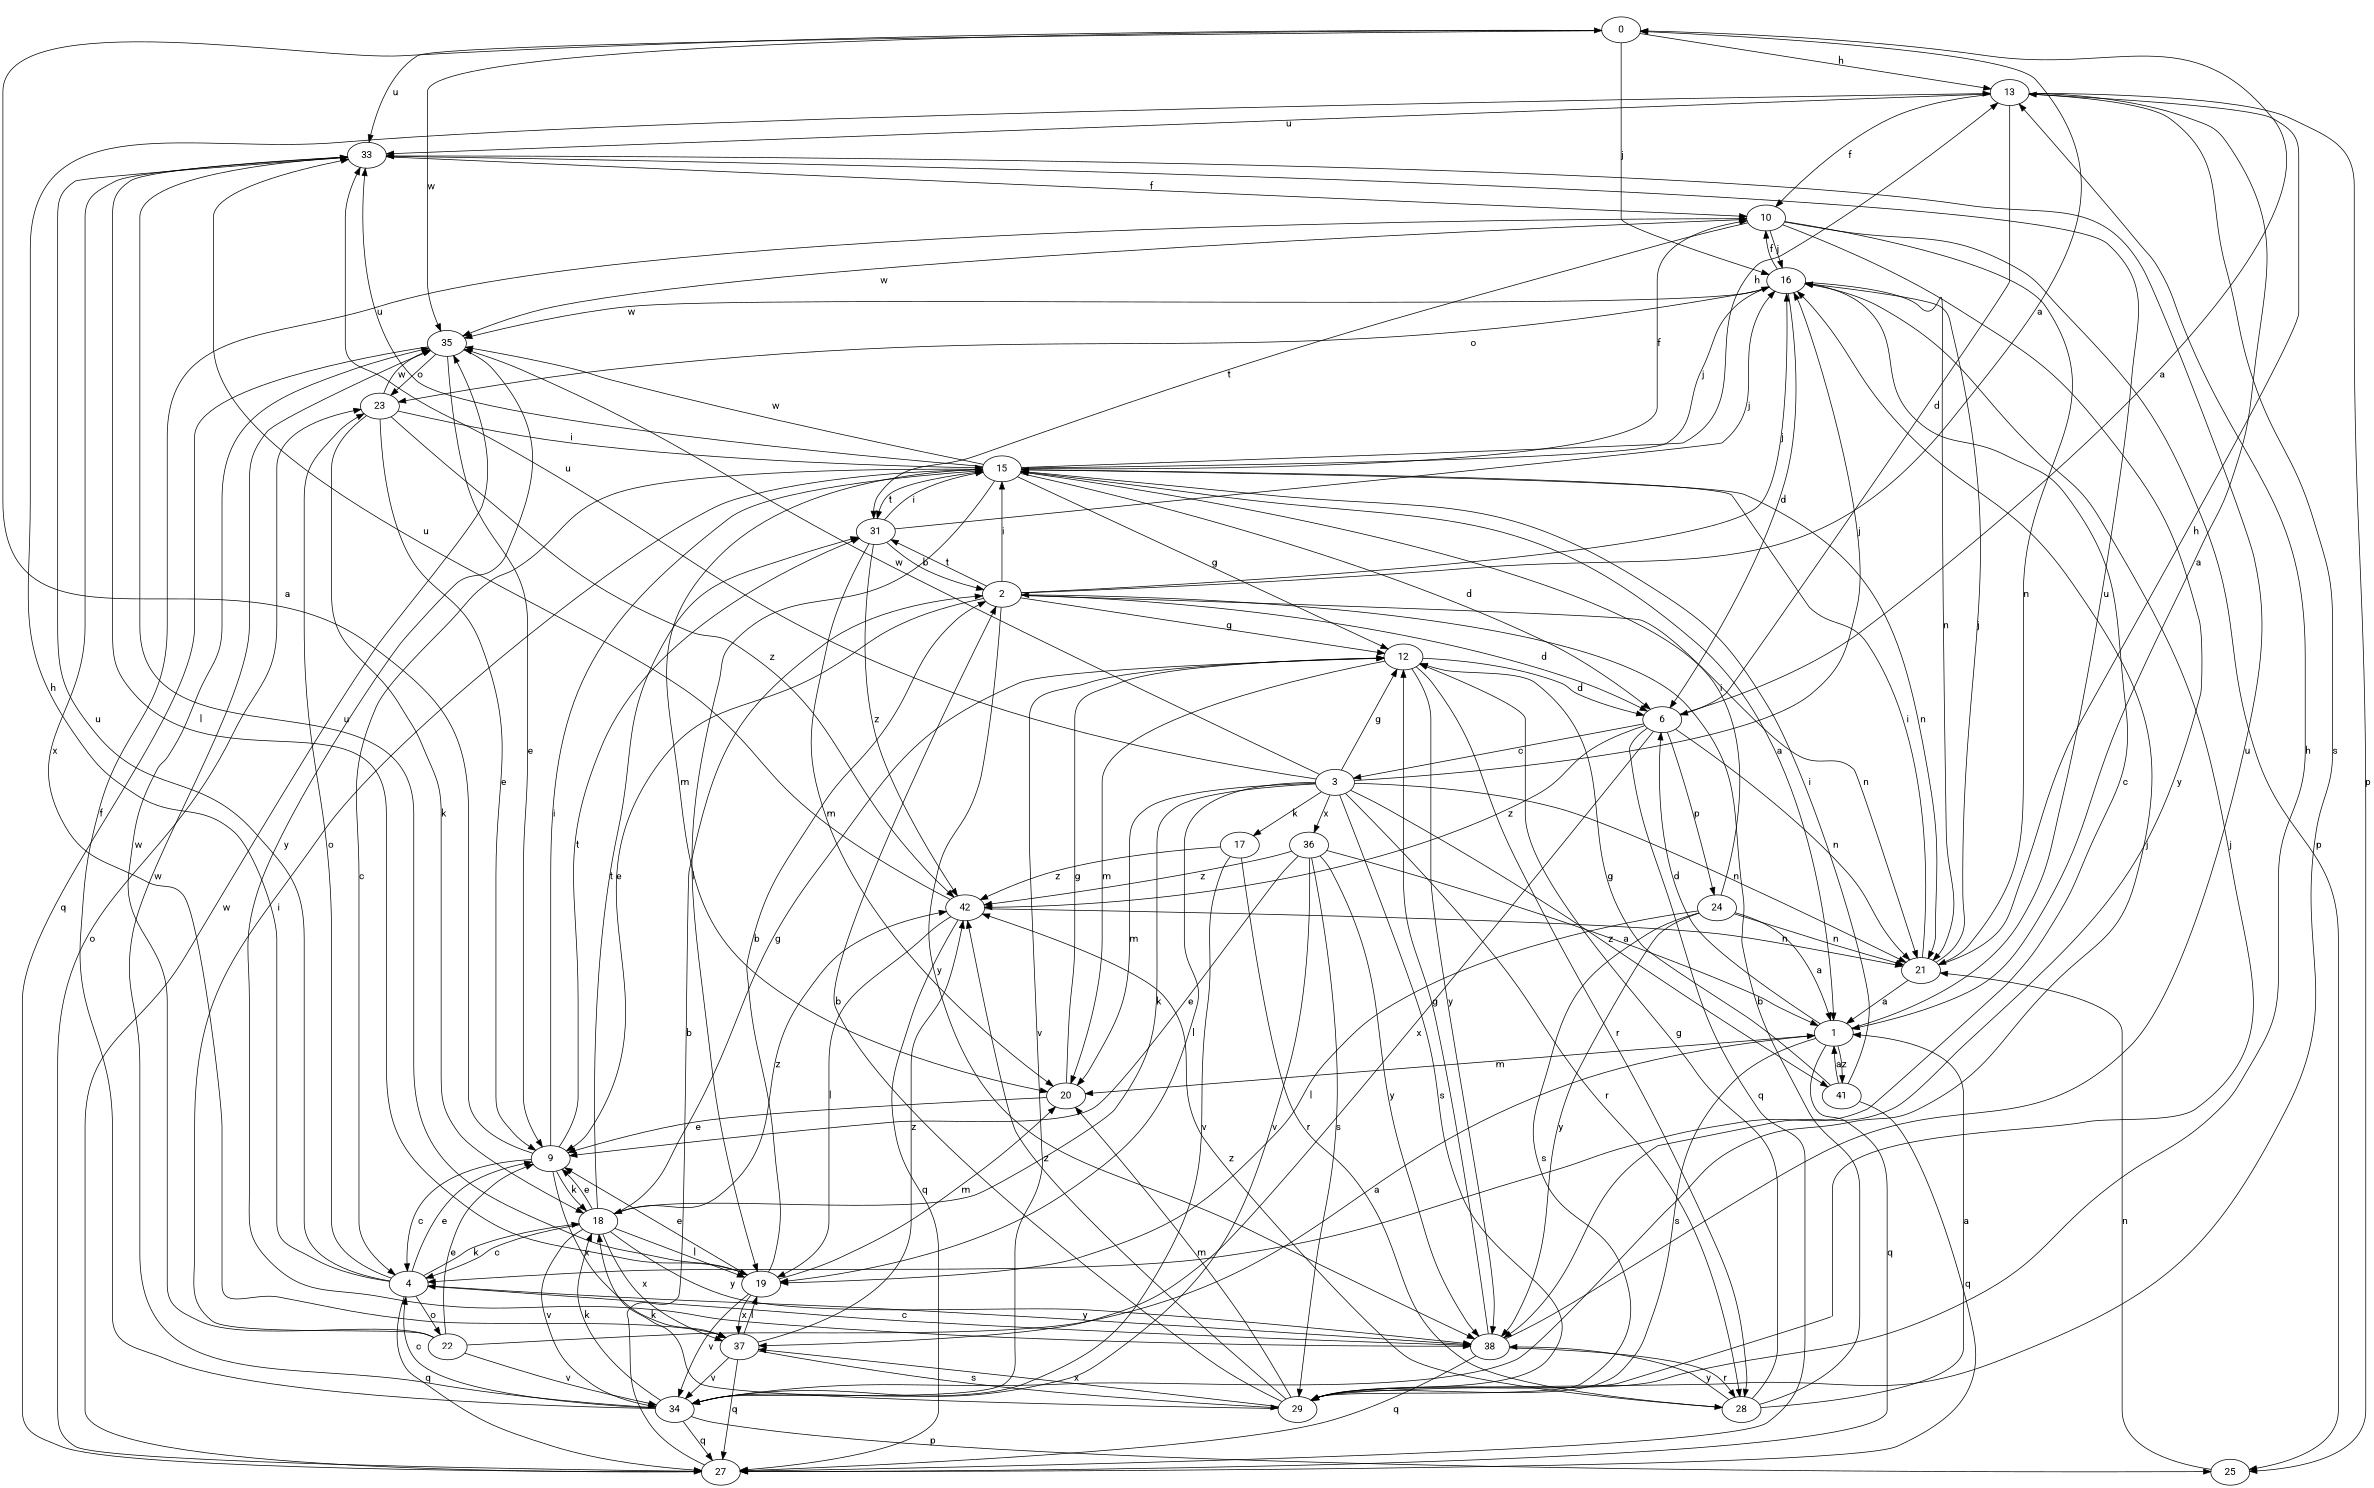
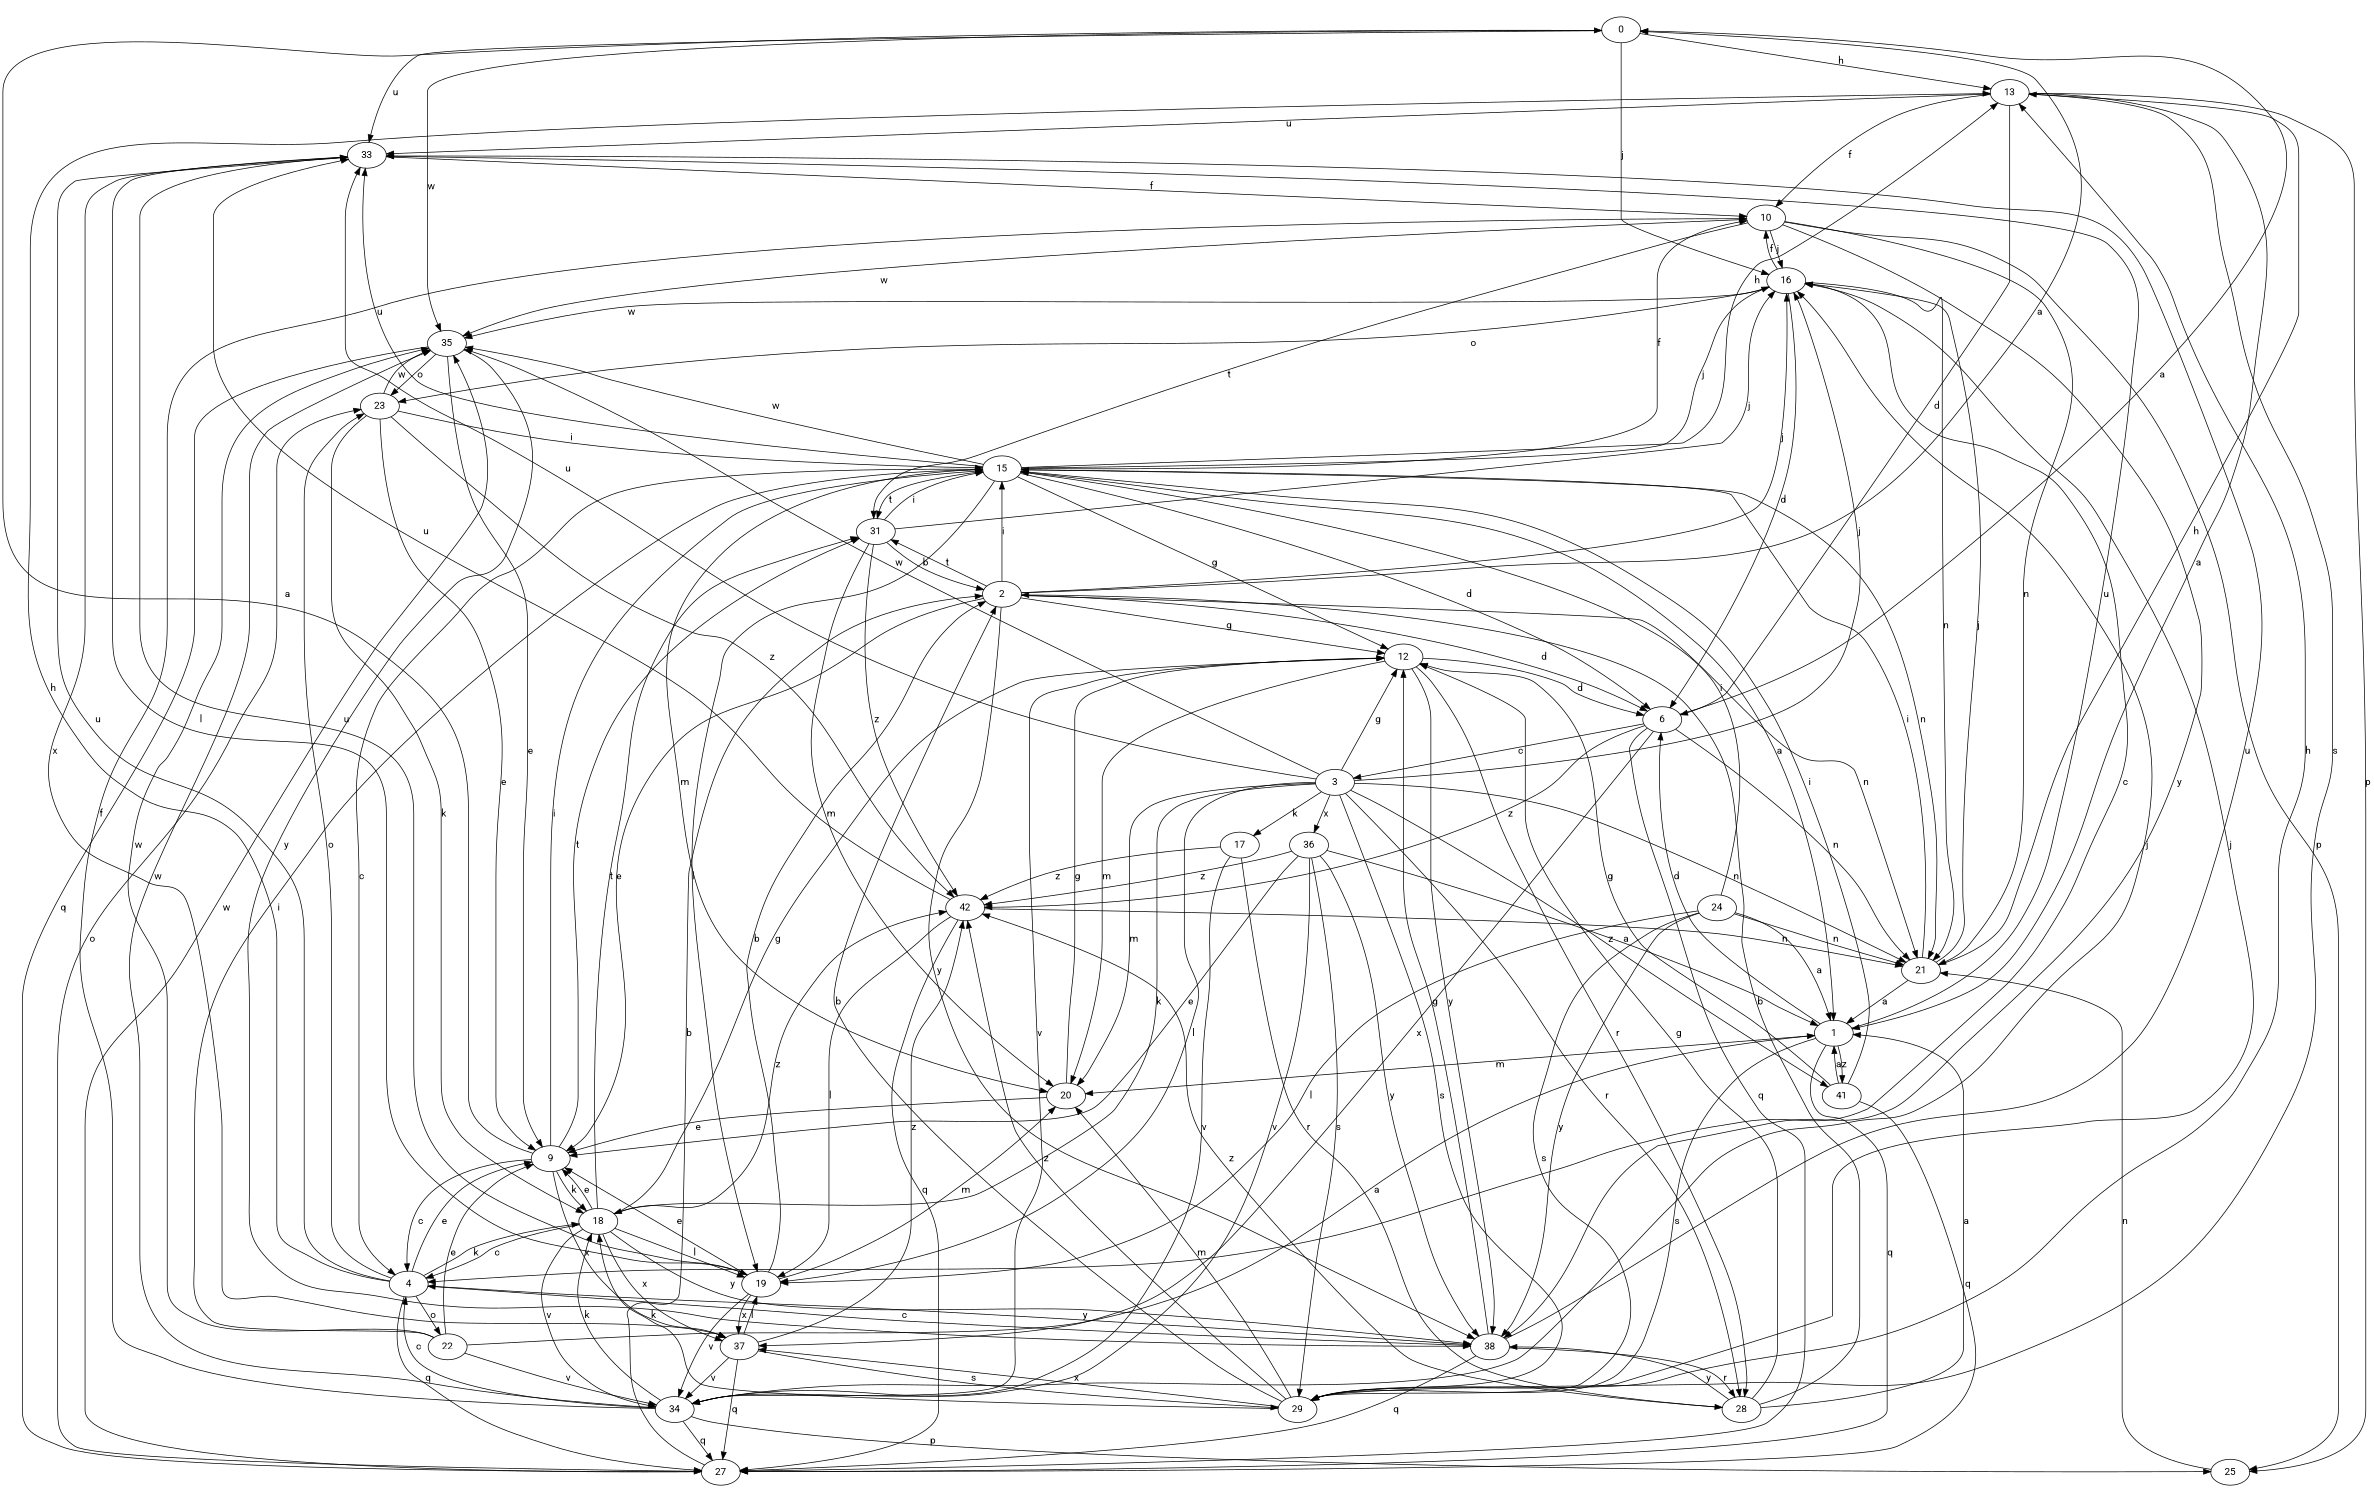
edge "6" -> "24": removed, label "p"
